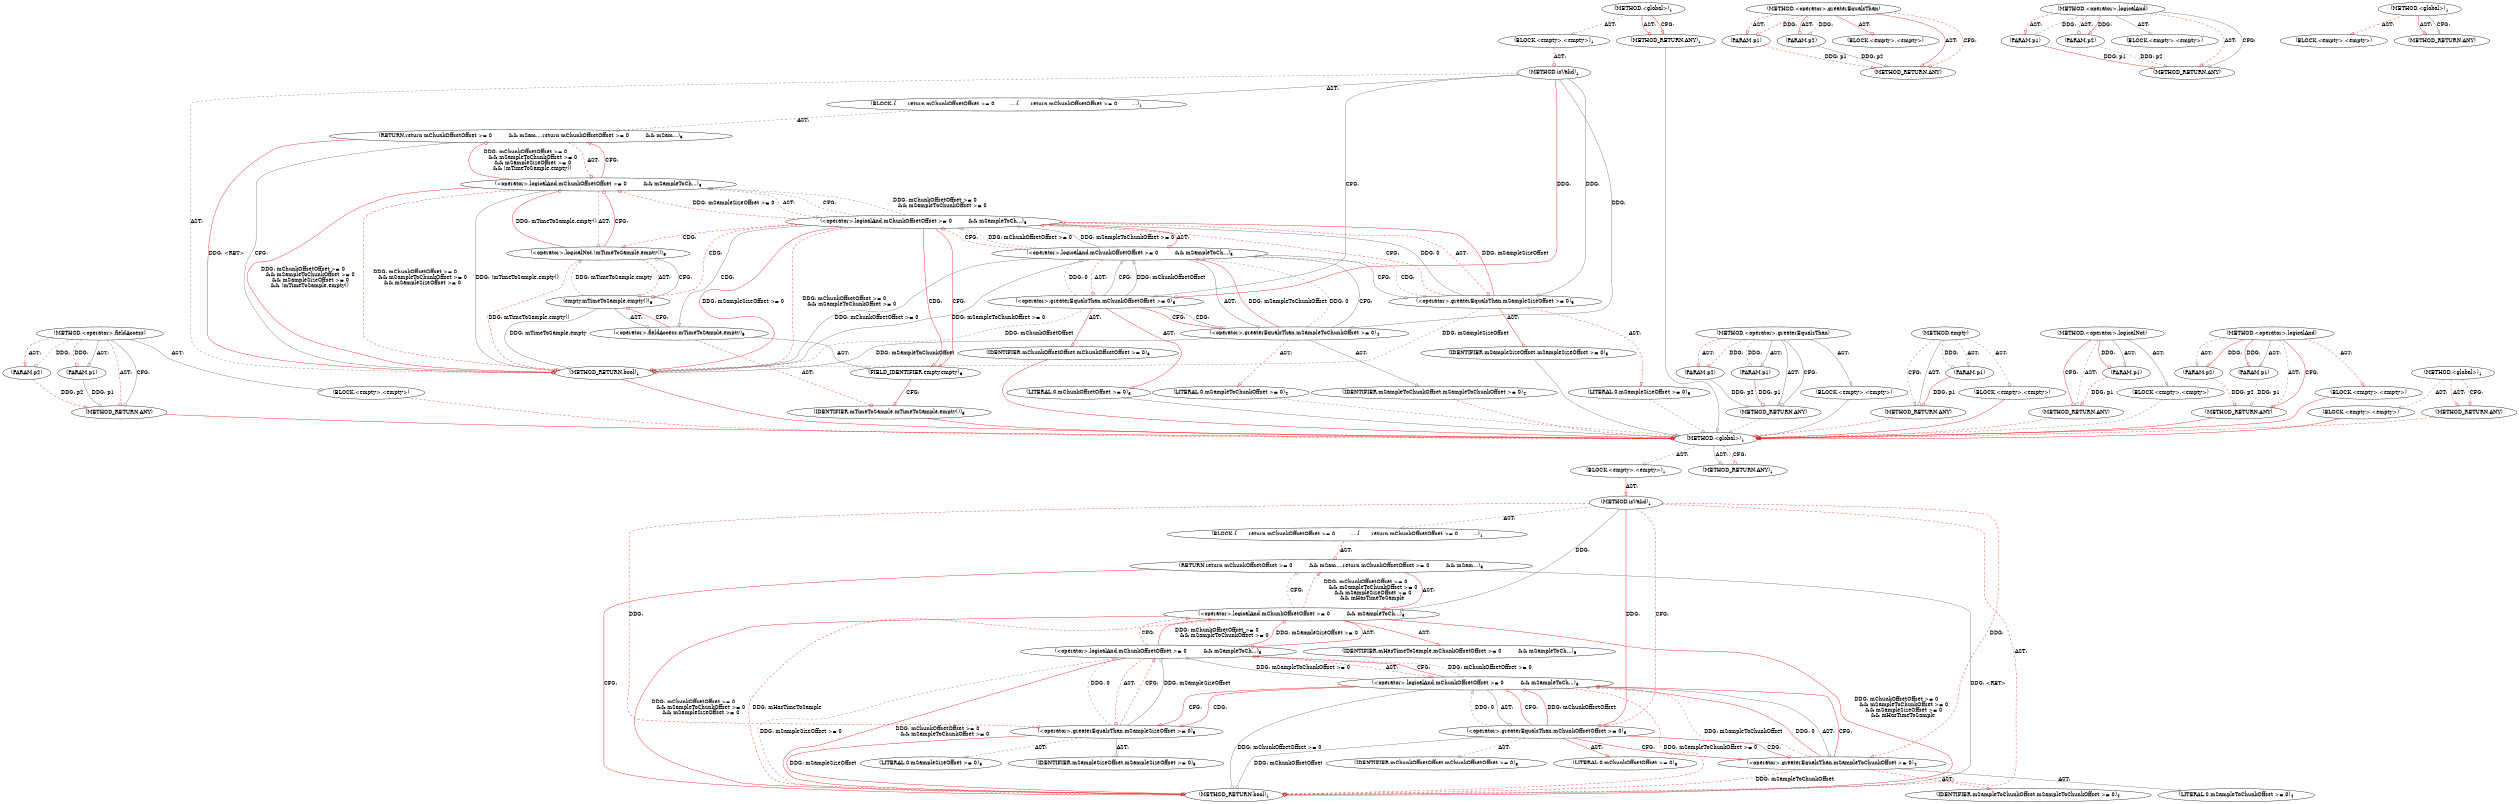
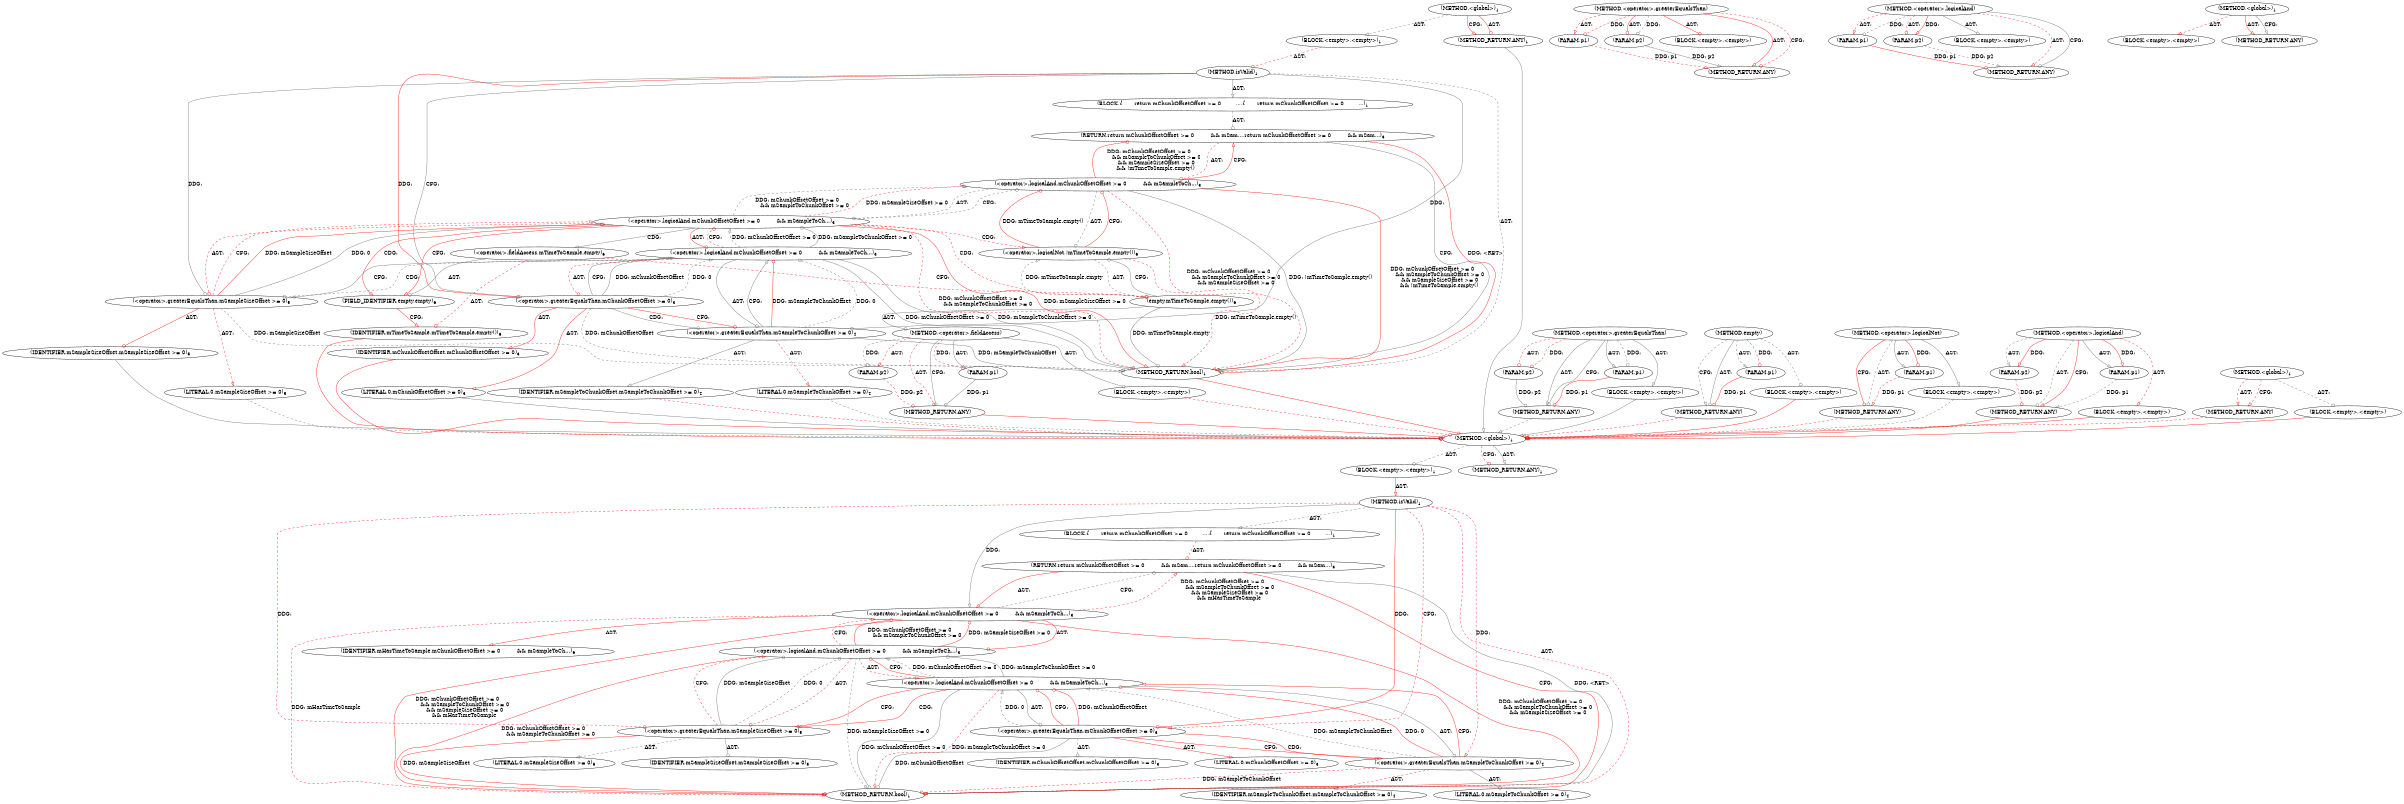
edge "(<operator>.logicalNot,!mTimeToSample.empty())" -> "(empty,mTimeToSample.empty())": color red -> gray40
edge "(<operator>.fieldAccess,mTimeToSample.empty)" -> "(empty,mTimeToSample.empty())": style solid -> dashed
edge "(empty,mTimeToSample.empty())" -> "(<operator>.fieldAccess,mTimeToSample.empty)": now "(empty,mTimeToSample.empty())" -> "(METHOD,<operator>.fieldAccess)"
